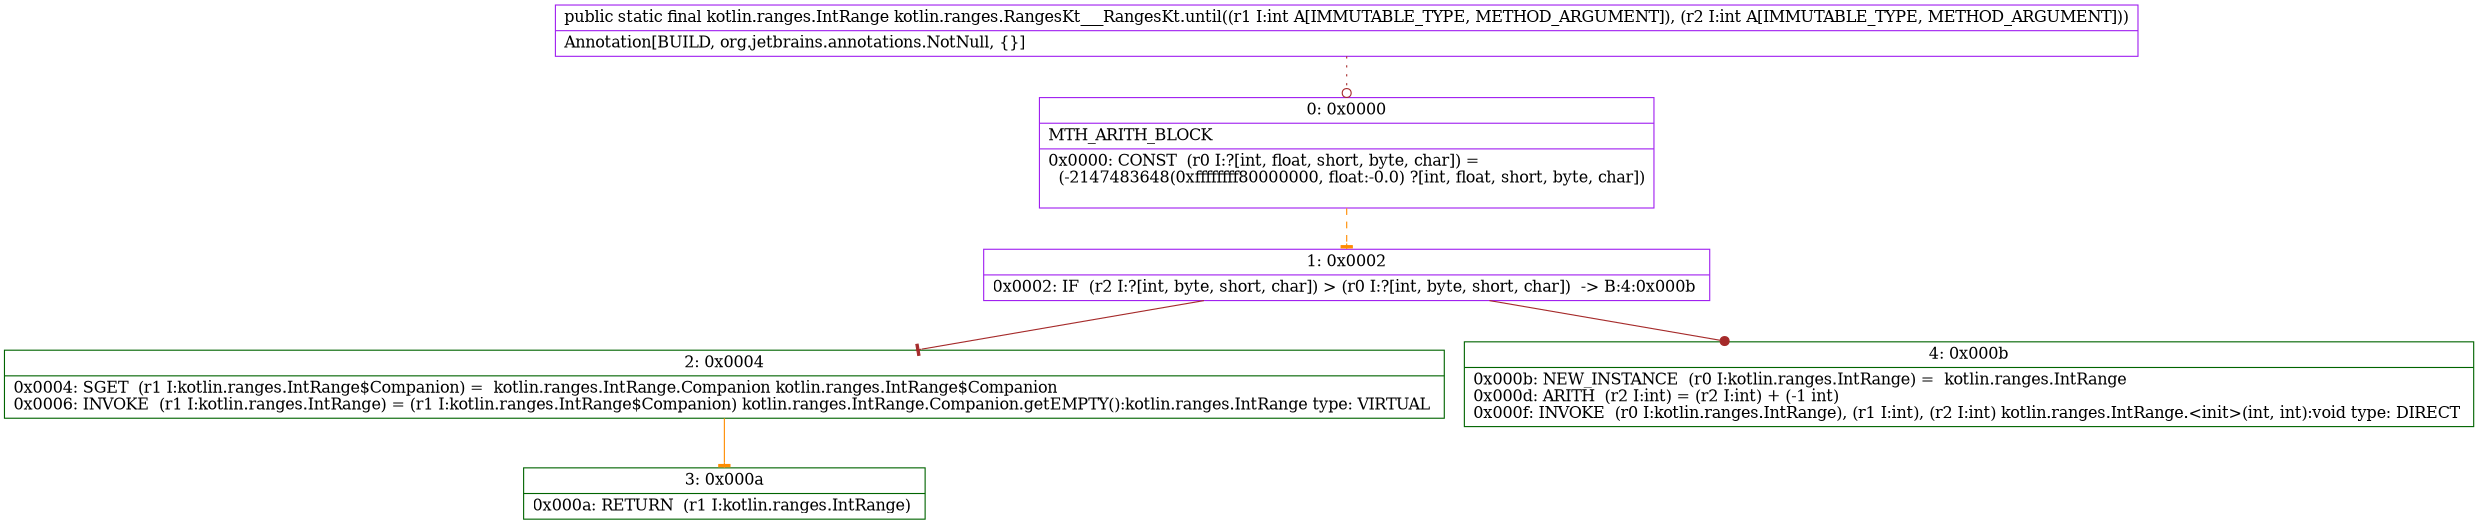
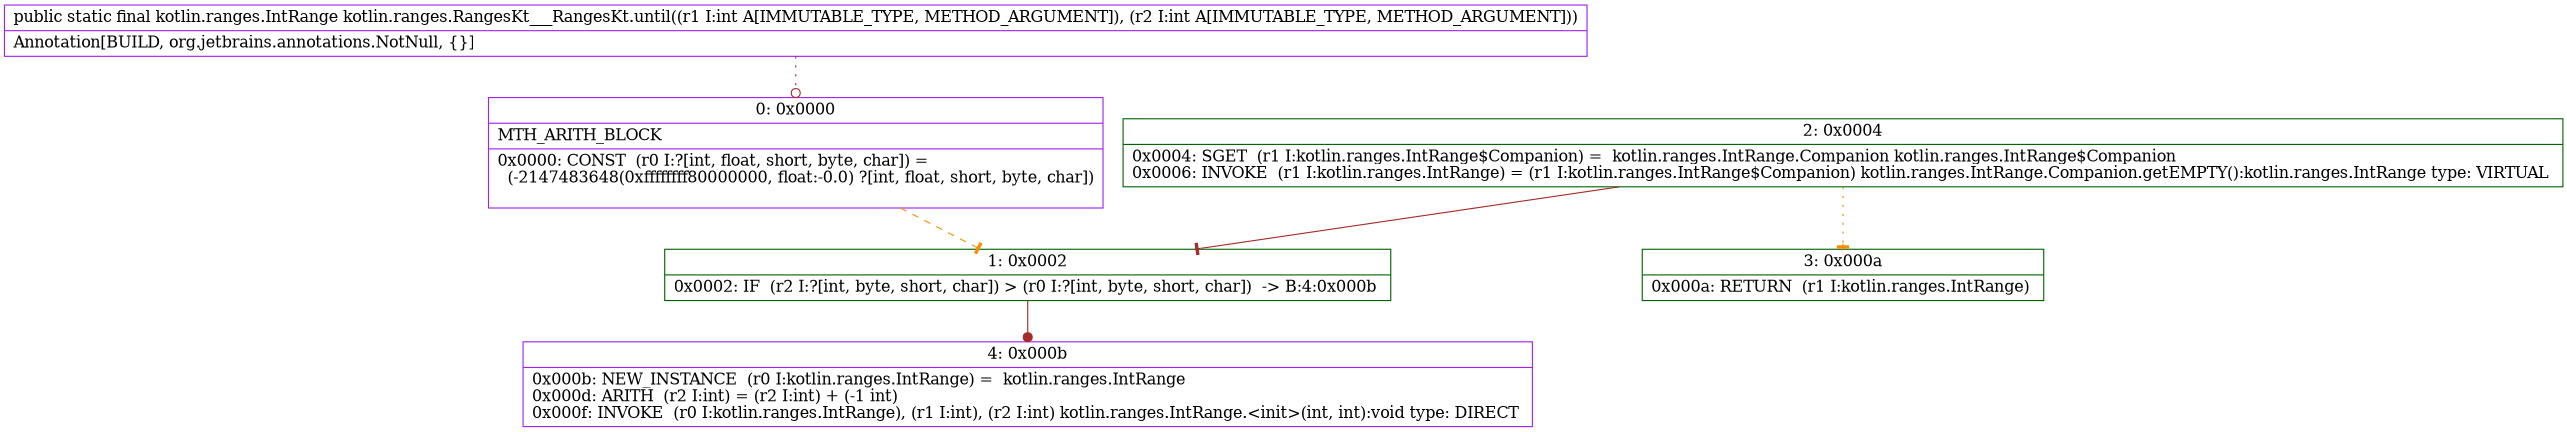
node "1: 0x0002": color purple -> darkgreen
edge "1: 0x0002" -> "2: 0x0004": reversed
node "4: 0x000b": color darkgreen -> purple
edge "2: 0x0004" -> "3: 0x000a": style solid -> dotted
